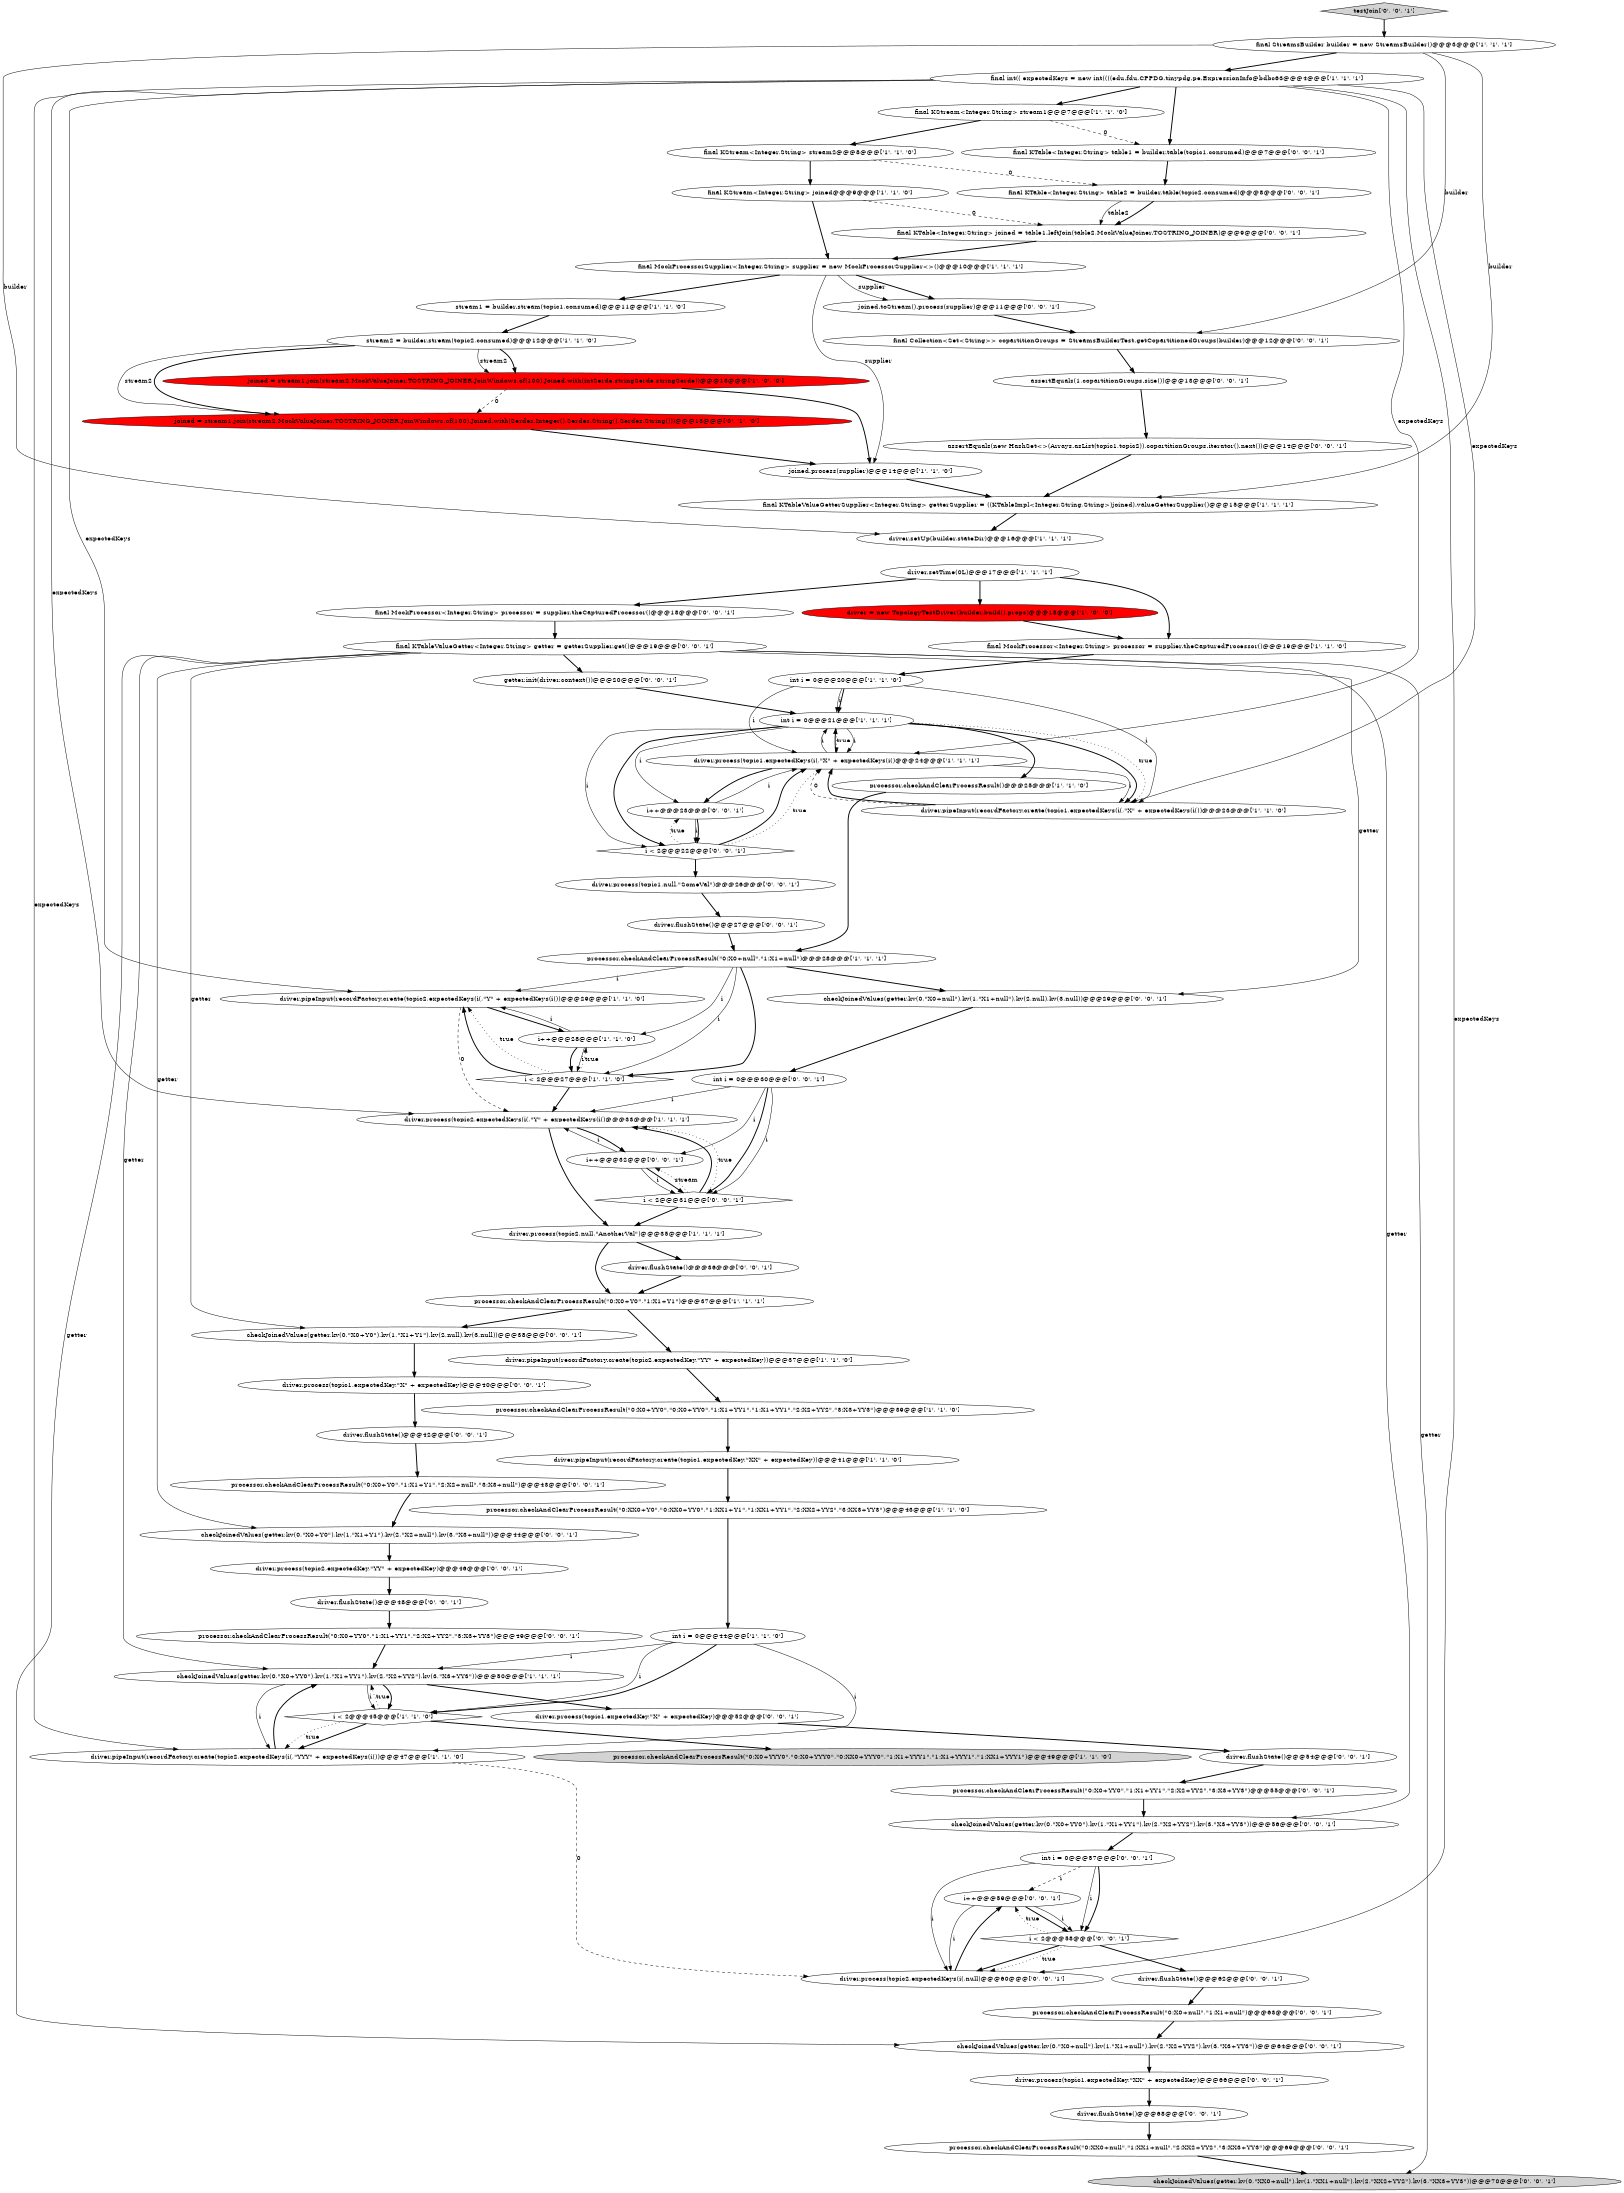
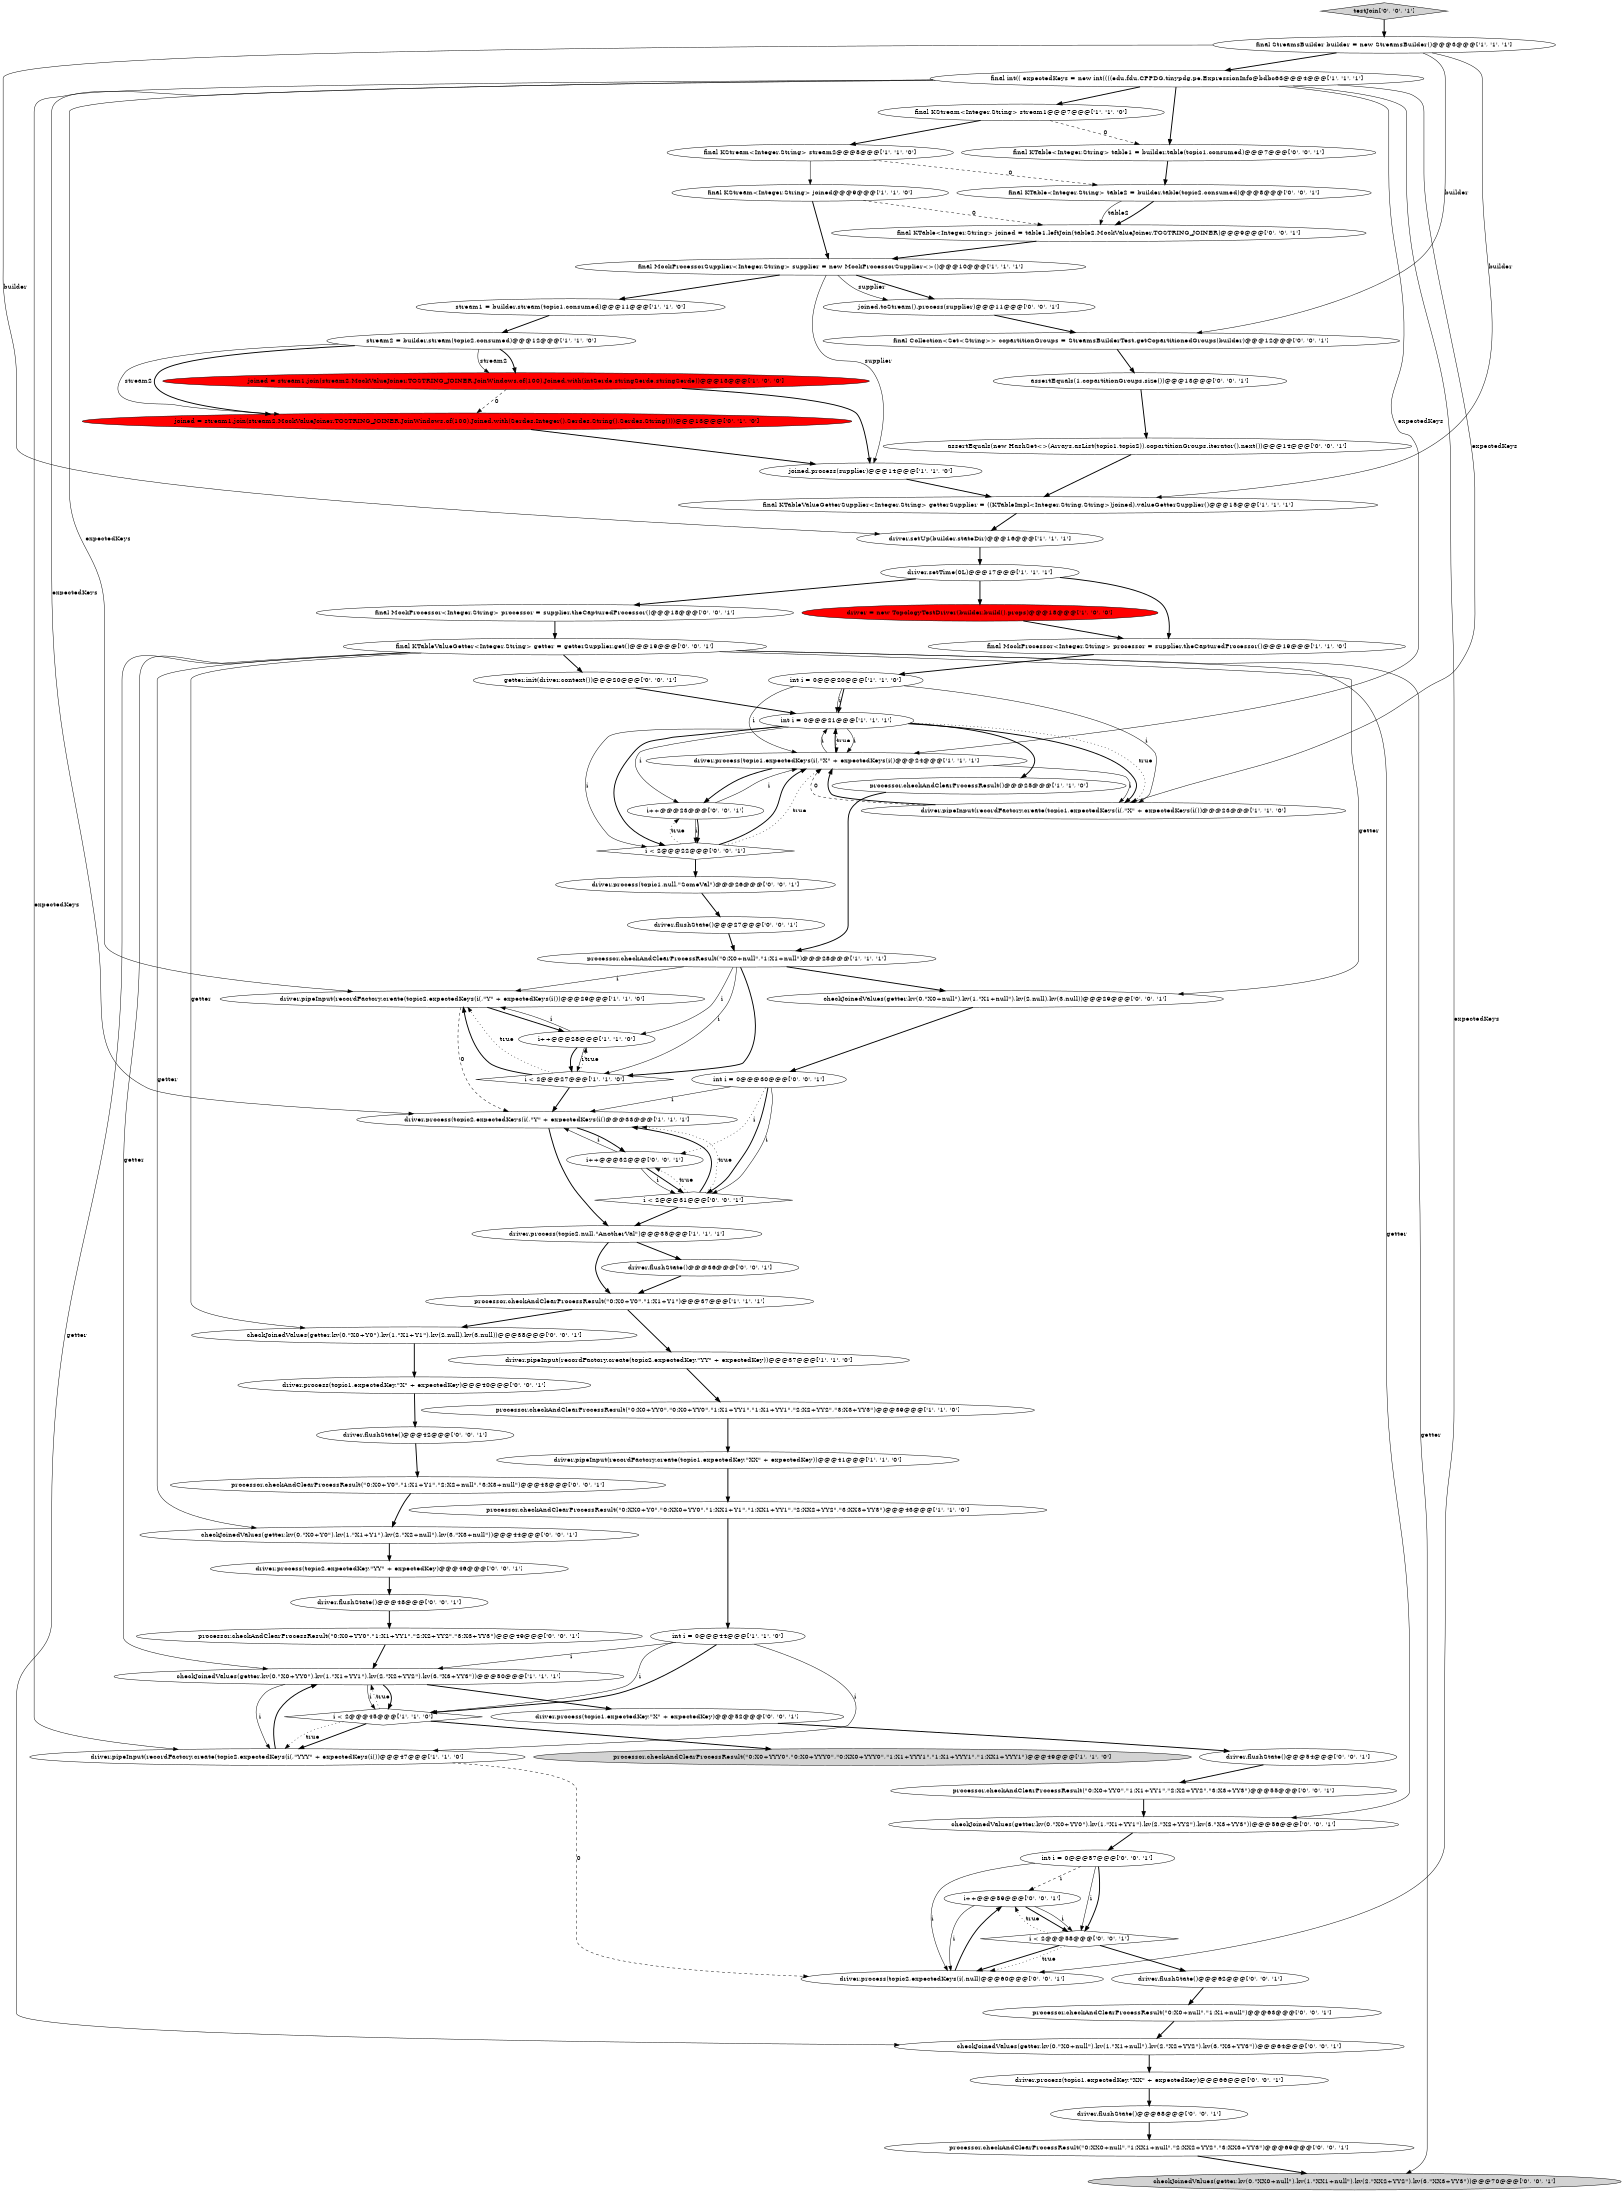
edge "final KStream<Integer,String> stream2@@@8@@@['1', '1', '0']" -> "final KStream<Integer,String> joined@@@9@@@['1', '1', '0']": style bold -> solid
edge "driver.setUp(builder,stateDir)@@@16@@@['1', '1', '1']" -> "driver.setTime(0L)@@@17@@@['1', '1', '1']": added
edge "int i = 0@@@30@@@['0', '0', '1']" -> "i++@@@32@@@['0', '0', '1']": style solid -> dotted
edge "i < 2@@@31@@@['0', '0', '1']" -> "i++@@@32@@@['0', '0', '1']": label "stream" -> "true"
